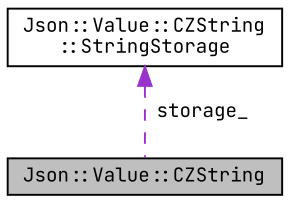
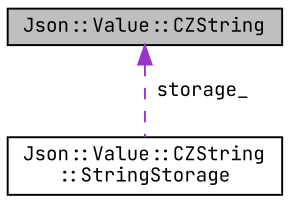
edge "Json::Value::CZString" -> "Json::Value::CZString ::StringStorage": reversed
